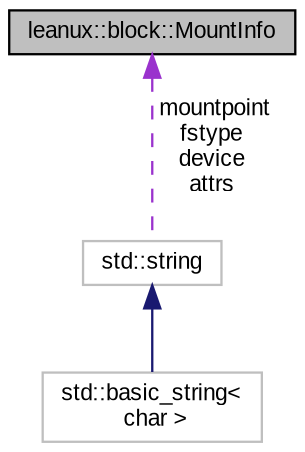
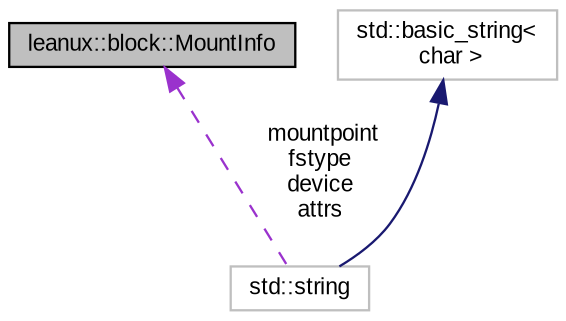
edge "std::basic_string< char >" -> "std::string": reversed
